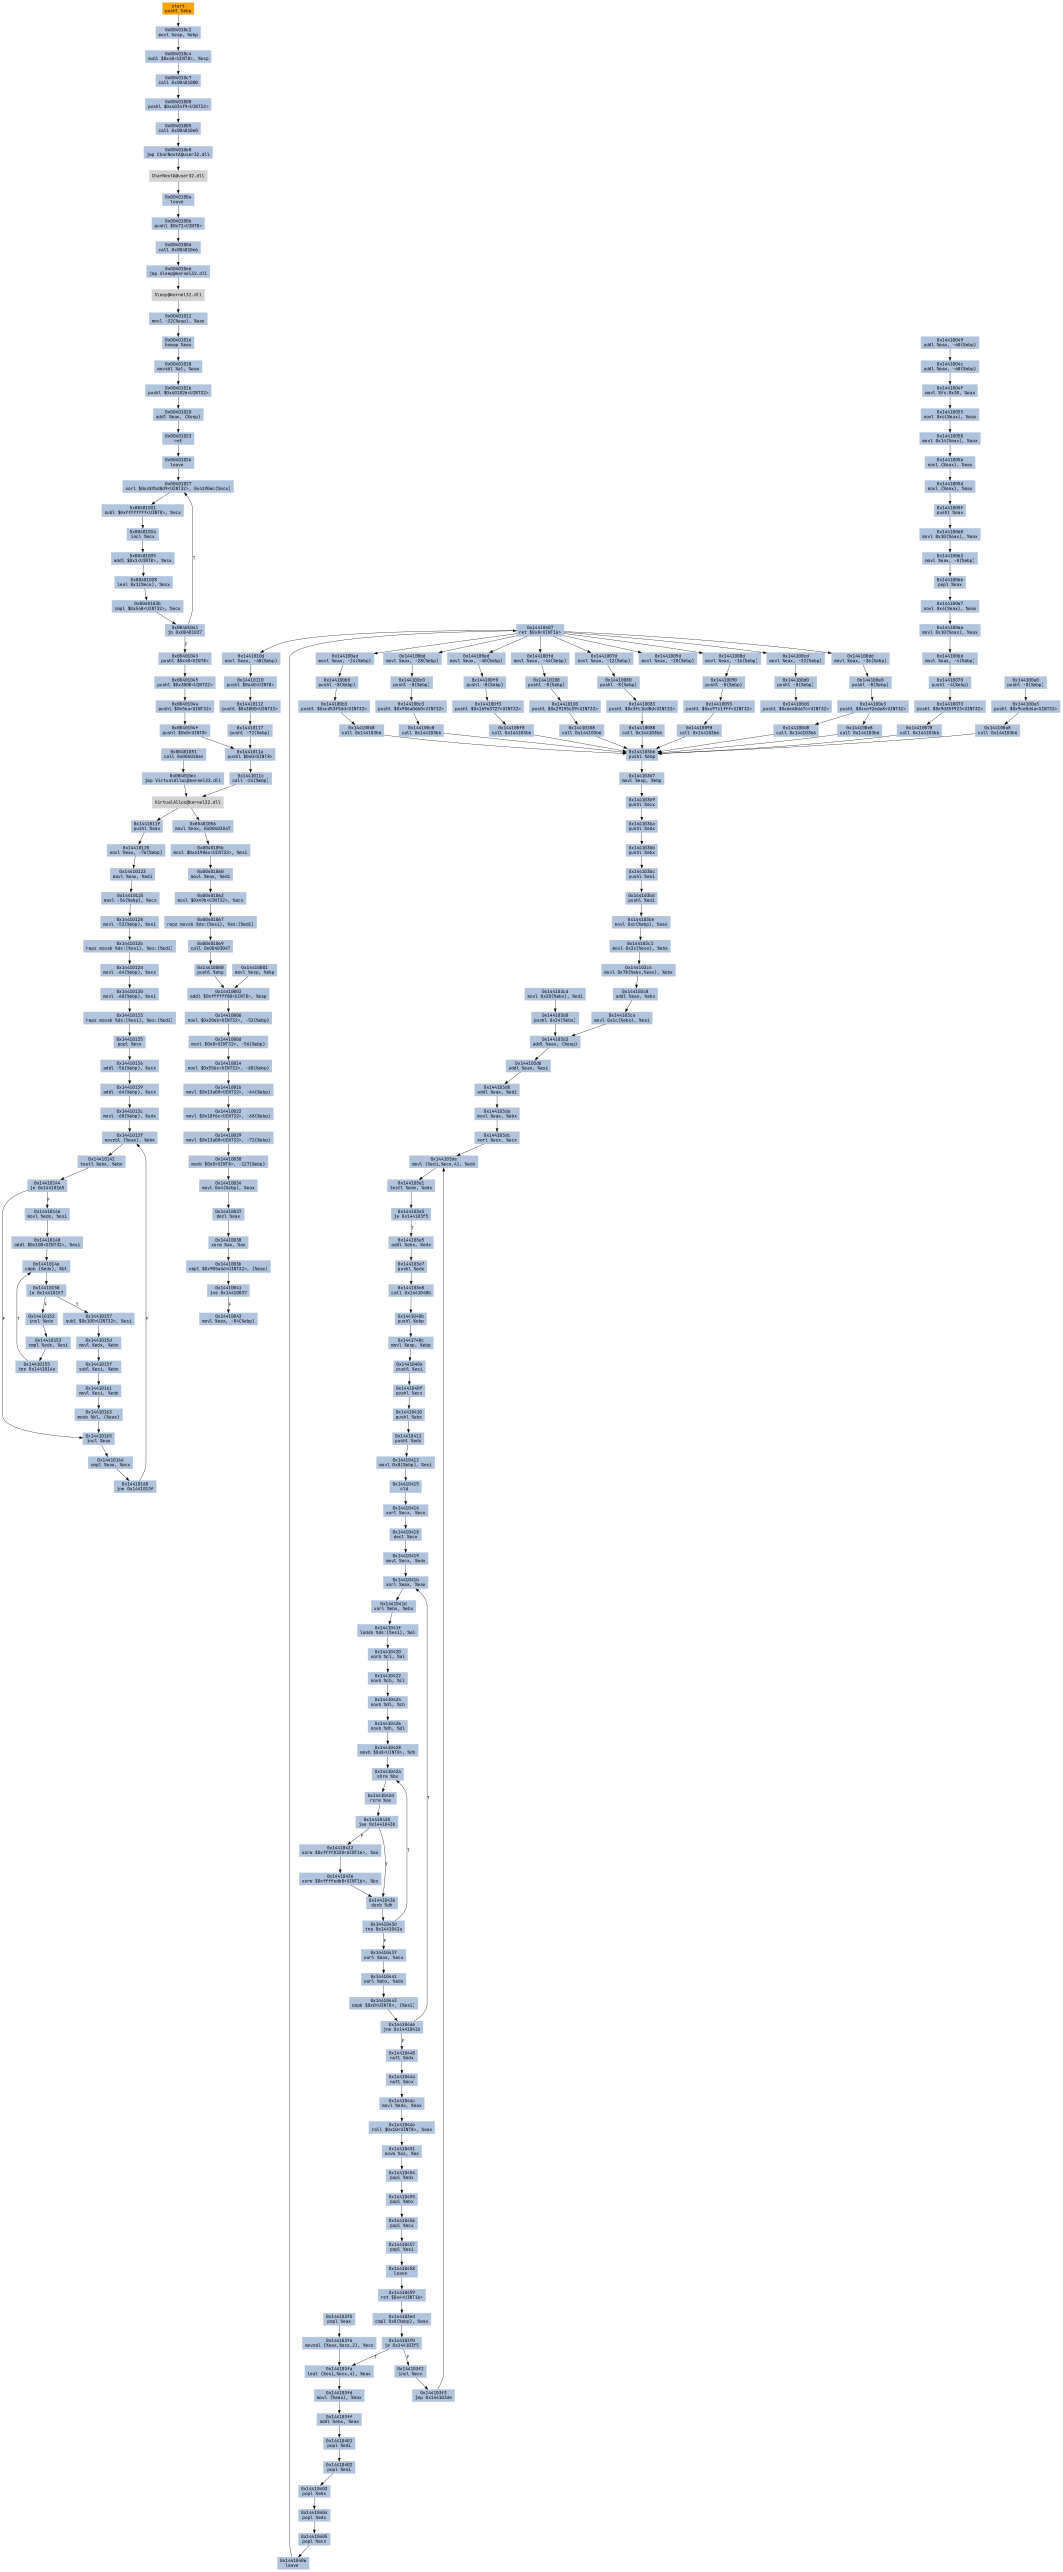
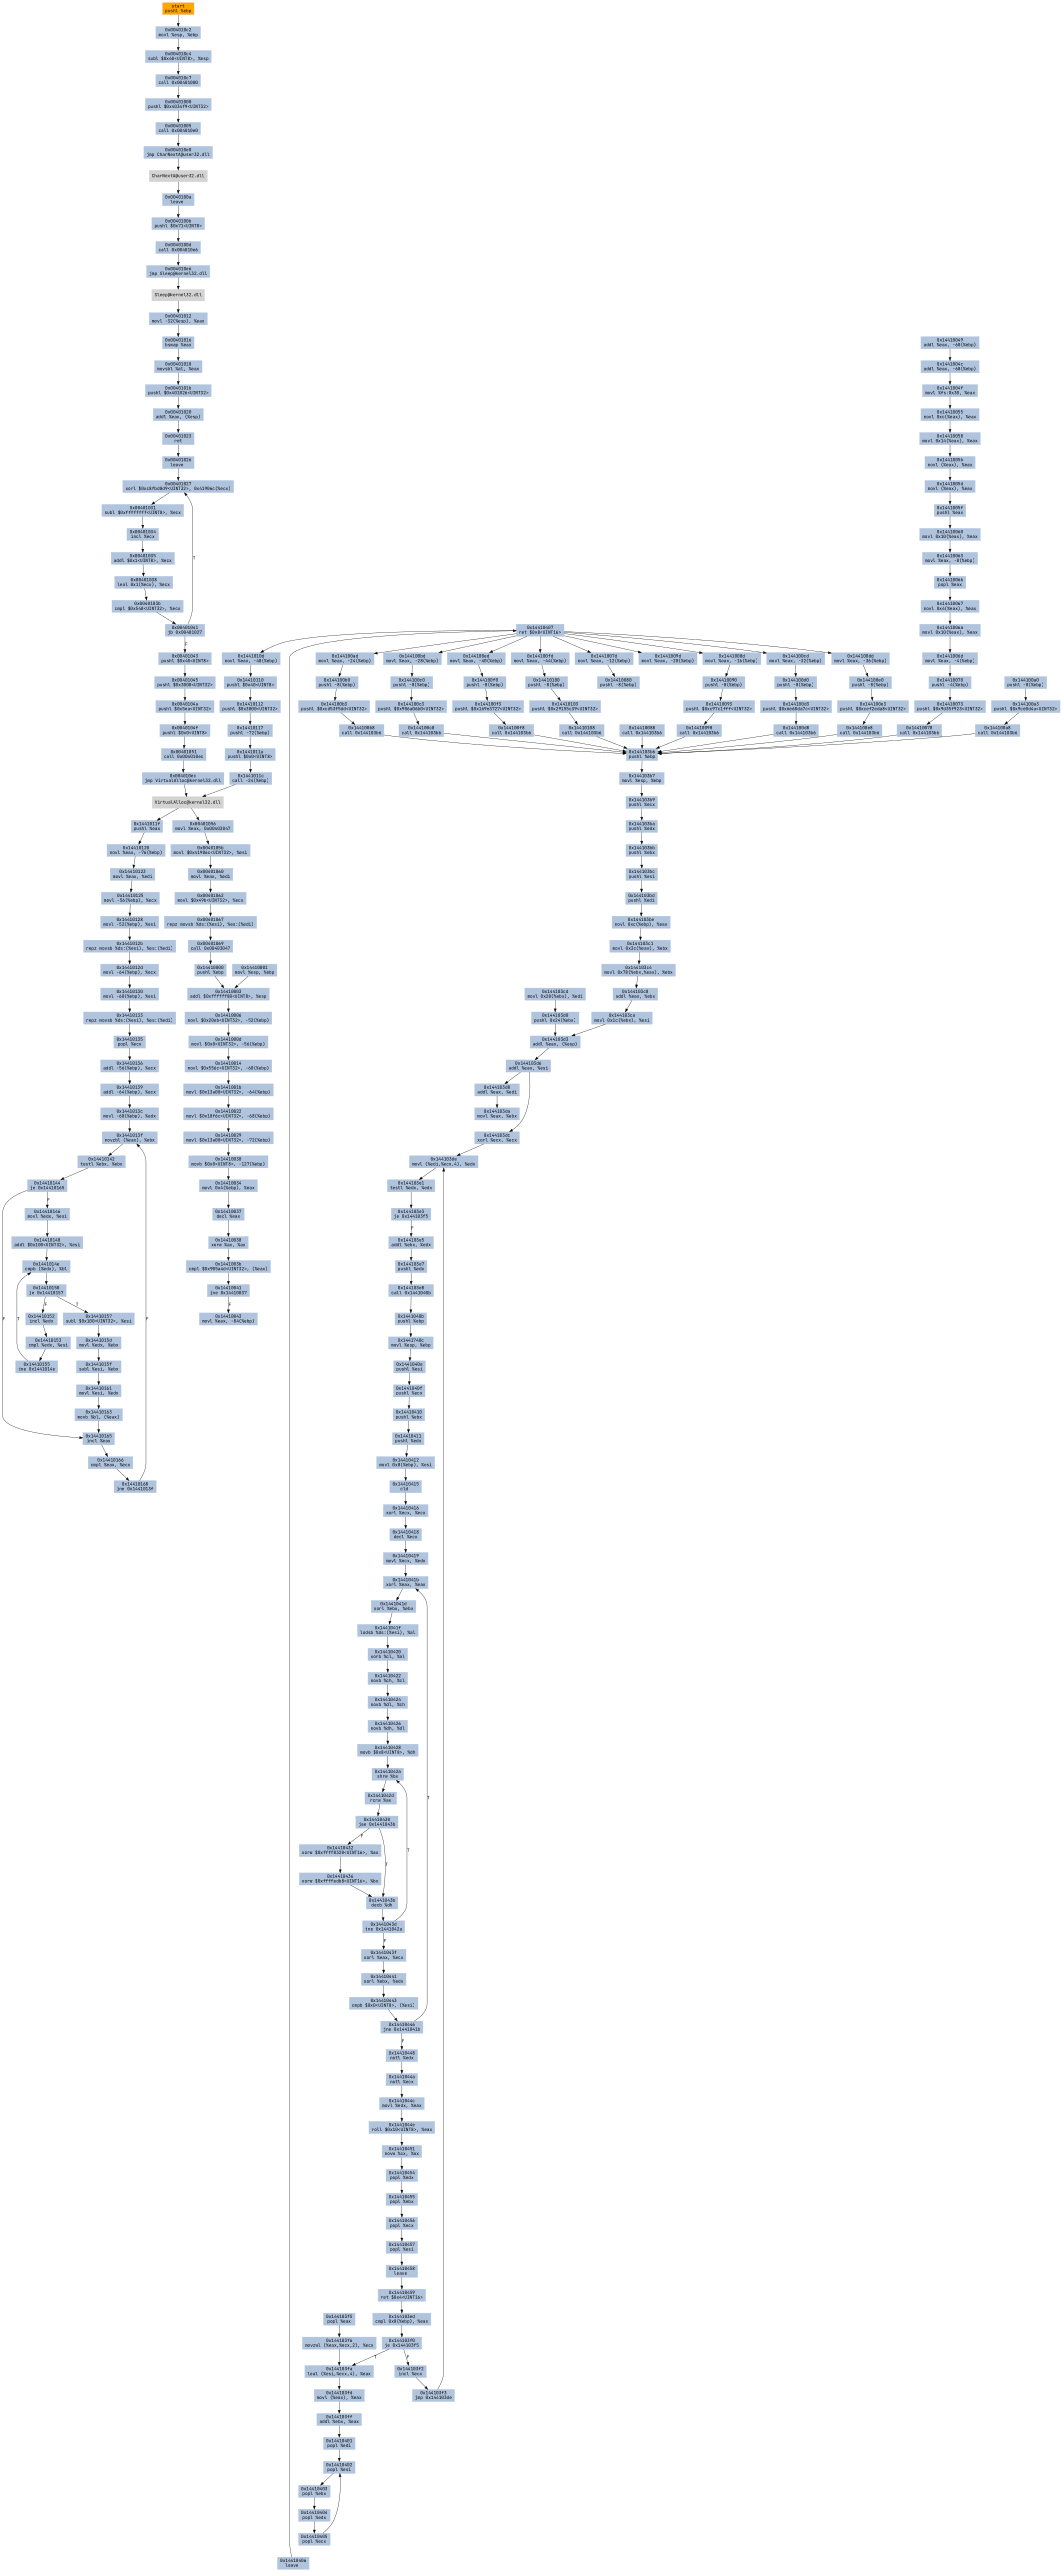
node "0x14410083 pushl $0x3fc1bd8d<UINT32>": removed
edge "0x144100e3 pushl $0xcef2eda8<UINT32>" -> "0x144100d8 call 0x144103b6": now "0x144100d3 pushl $0x6e68da7c<UINT32>" -> "0x144100d8 call 0x144103b6"
edge "0x0040104f pushl $0x0<UINT8>" -> "0x1441011a pushl $0x0<UINT8>": now "0x0040104f pushl $0x0<UINT8>" -> "0x00401051 call 0x004010ec"
edge "0x144103da movl %eax, %ebx" -> "0x144103dc xorl %ecx, %ecx": now "0x144103d6 addl %eax, %esi" -> "0x144103dc xorl %ecx, %ecx"
edge "0x144103e3 je 0x144103f5" -> "0x144103e5 addl %ebx, %edx": label "T" -> "F"
edge "0x14410405 popl %ecx" -> "0x14410406 leave": now "0x14410405 popl %ecx" -> "0x14410402 popl %esi"
